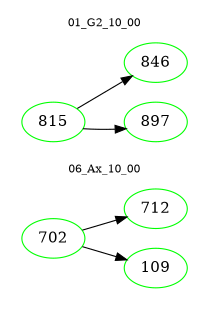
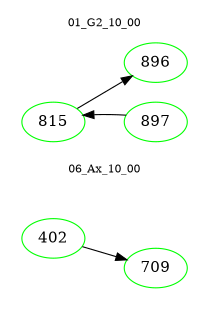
node "846": label "846" -> "896"
edge "815" -> "897": reversed
node "712": removed
node "702": label "702" -> "402"
node "109": label "109" -> "709"
